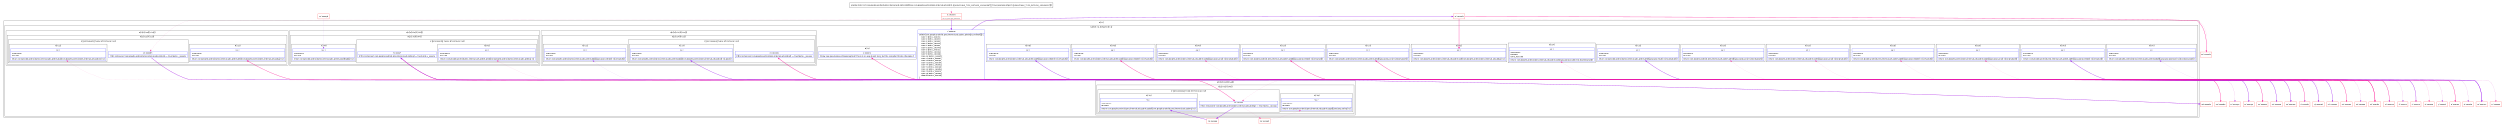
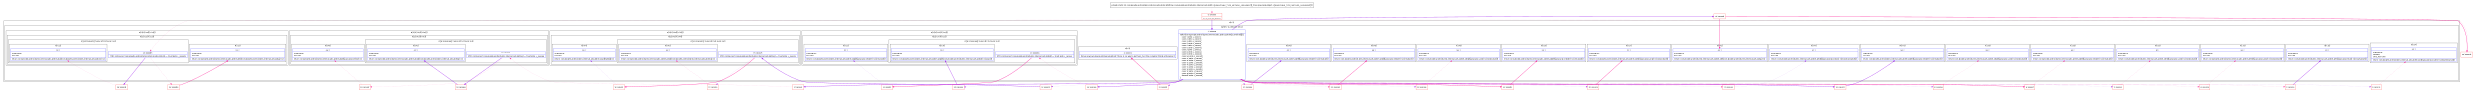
edge "14: 0x0074" -> "18: 0x0086": now "14: 0x0074" -> "16: 0x007d"
